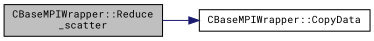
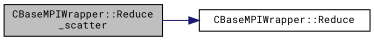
node "CBaseMPIWrapper::CopyData": label "CBaseMPIWrapper::CopyData" -> "CBaseMPIWrapper::Reduce"
